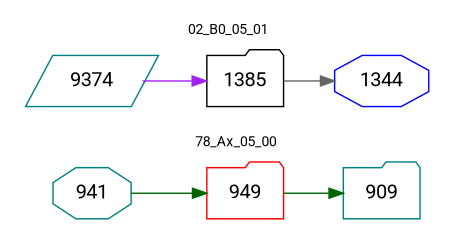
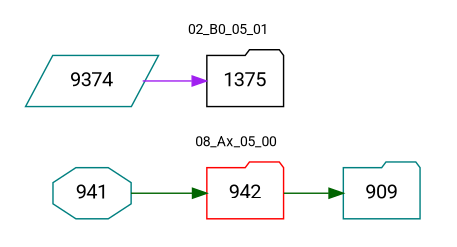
node "1385": label "1385" -> "1375"
node "1344": removed
cluster "78_Ax_05_00": label "78_Ax_05_00" -> "08_Ax_05_00"
node "949": label "949" -> "942"
